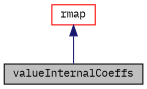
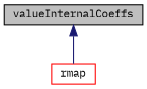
edge "valueInternalCoeffs" -> "rmap": reversed
